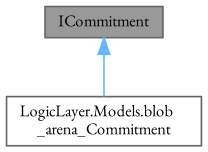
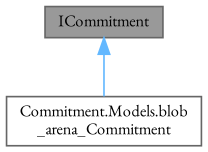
node "LogicLayer.Models.blob _arena_Commitment": label "LogicLayer.Models.blob _arena_Commitment" -> "Commitment.Models.blob _arena_Commitment"
